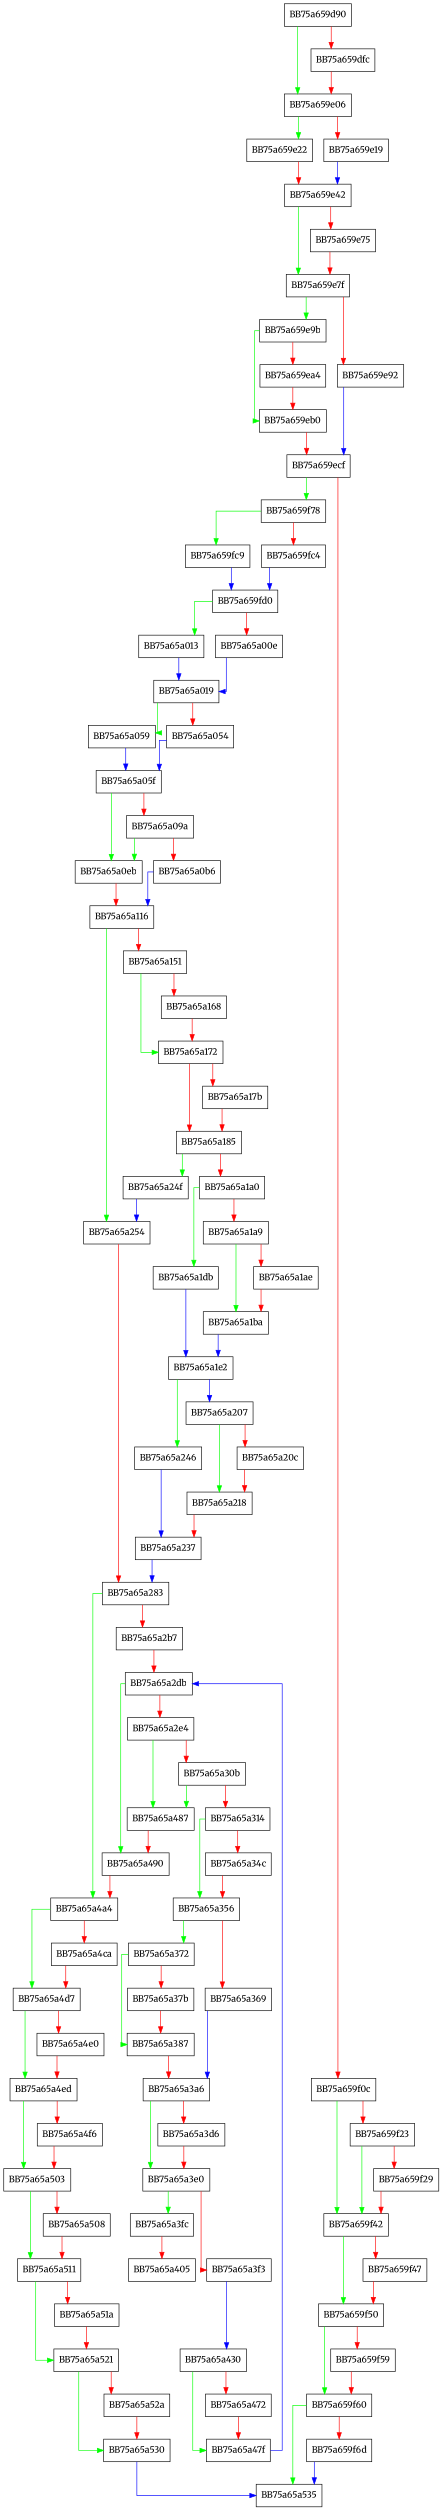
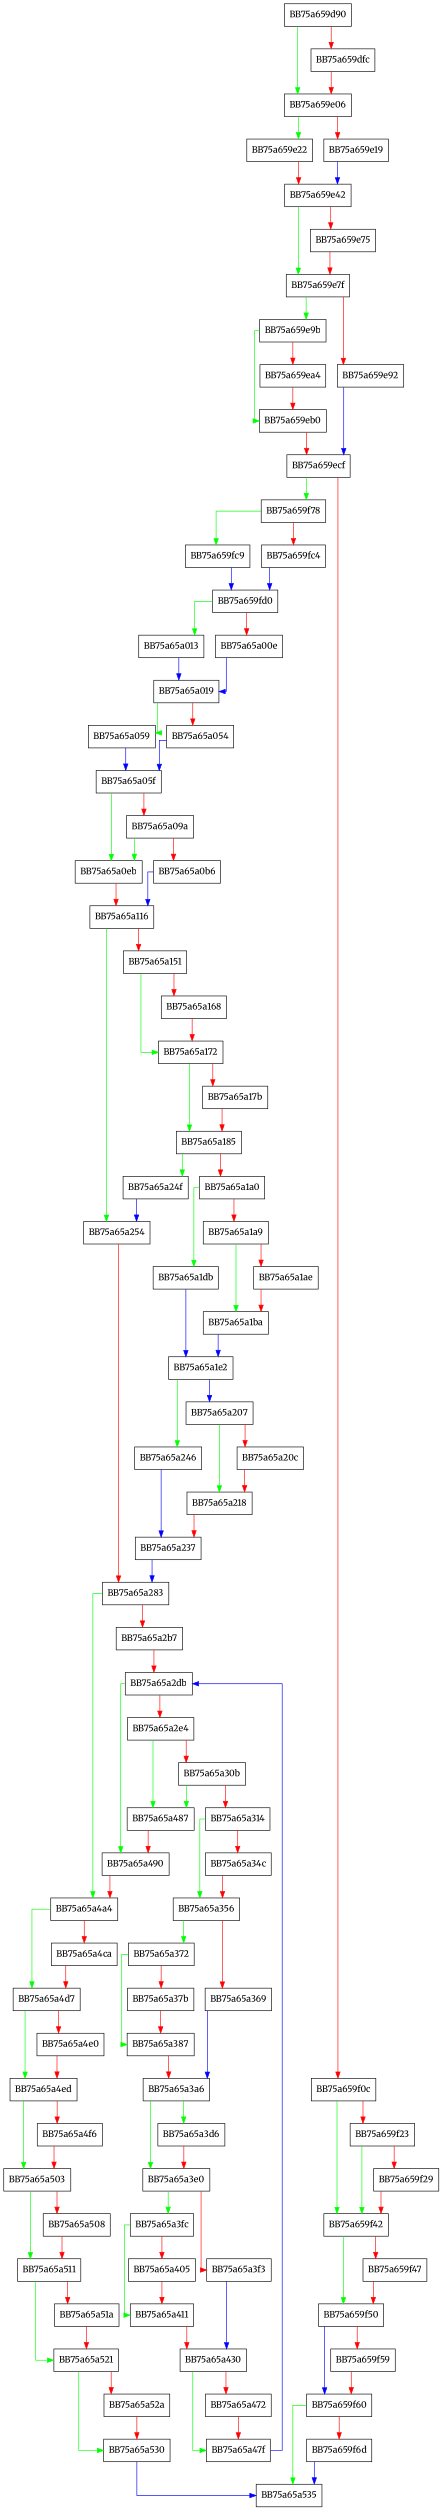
edge "BB75a65a172" -> "BB75a65a185": color red -> green
edge "BB75a65a3a6" -> "BB75a65a3d6": color red -> green
node "BB75a65a411": added
edge "BB75a659f50" -> "BB75a659f60": color green -> blue
